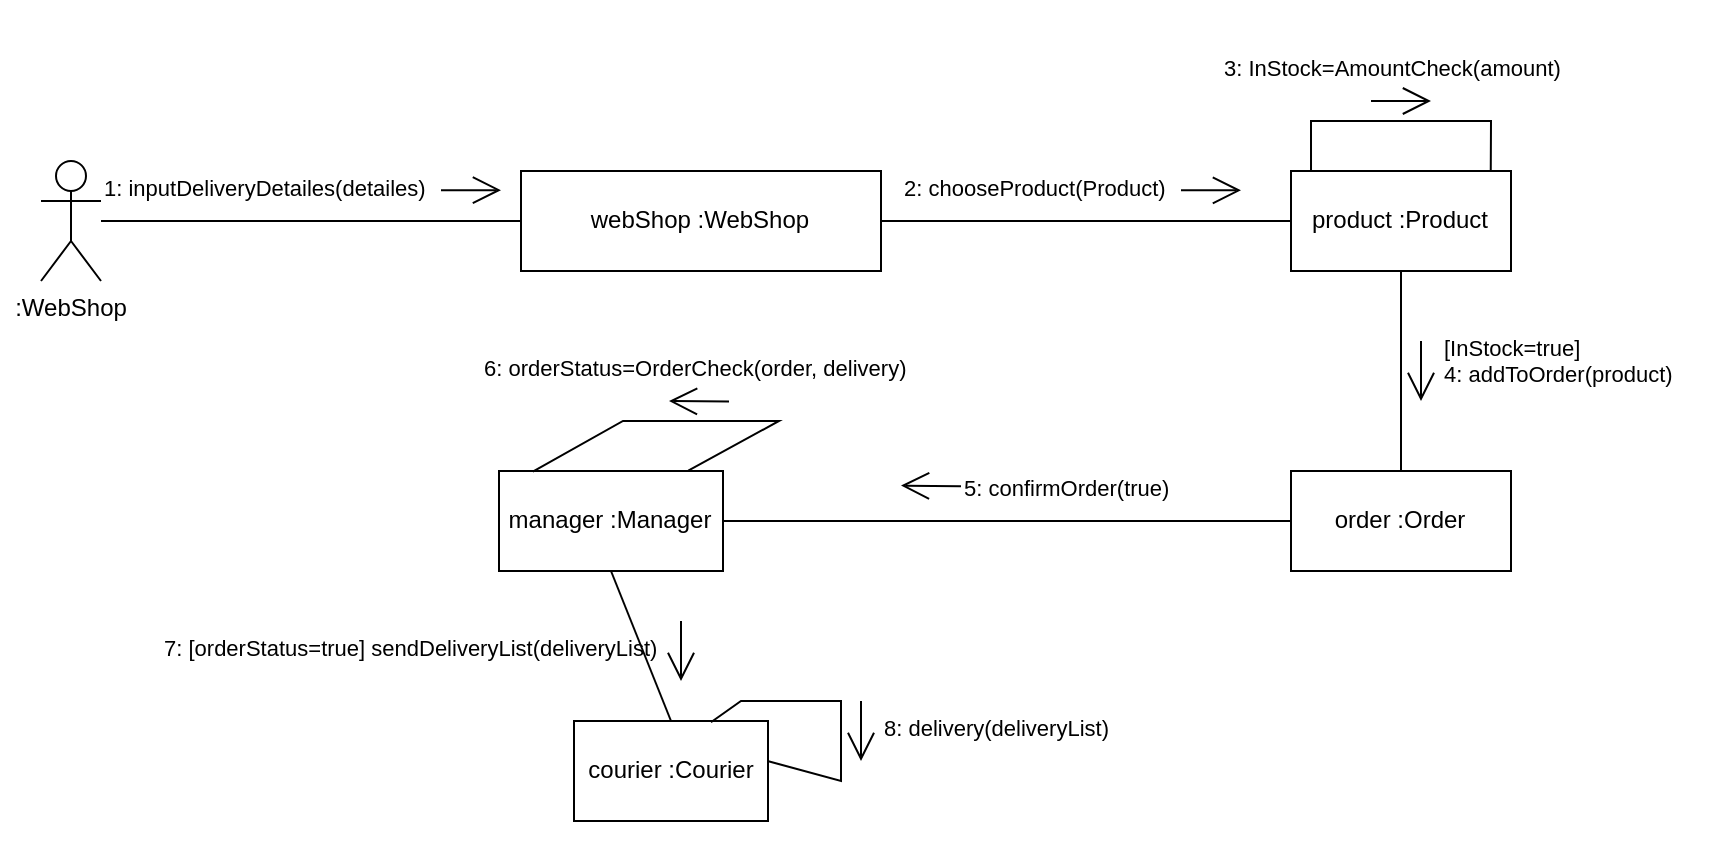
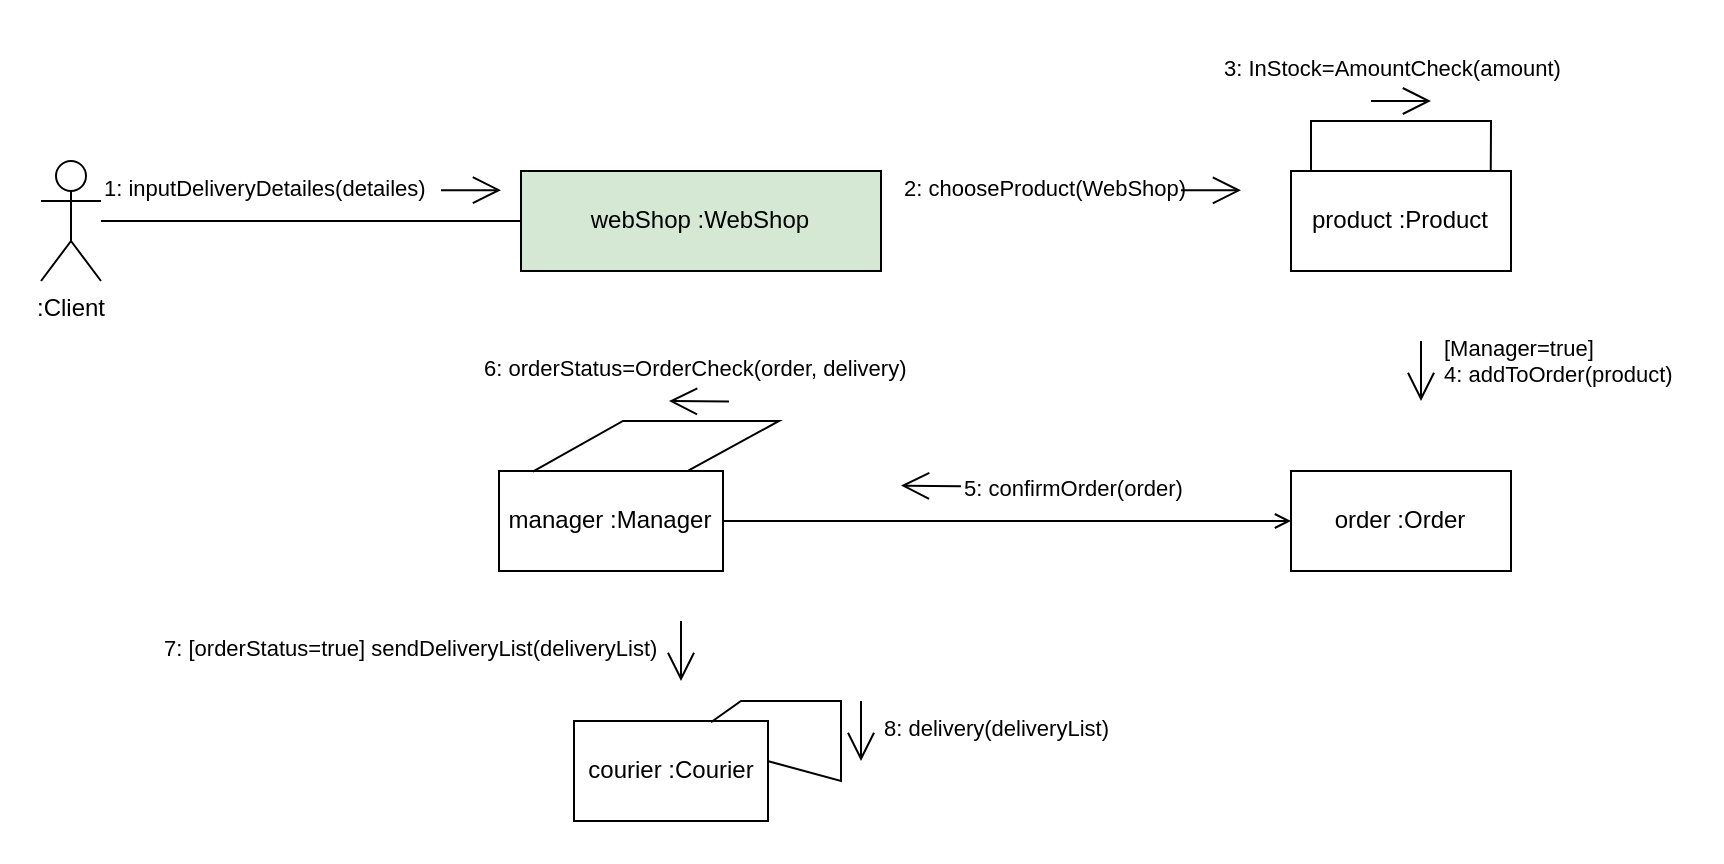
node "2: chooseProduct(Product)": label "2: chooseProduct(Product)" -> "2: chooseProduct(WebShop)"
node "webShop :WebShop": fillcolor #ffffff -> #d5e8d4
edge "webShop :WebShop" -- "product :Product": removed
node ":WebShop": label ":WebShop" -> ":Client"
edge "product :Product" -- "order :Order": removed
node "[InStock=true] 4: addToOrder(product)": label "[InStock=true] 4: addToOrder(product)" -> "[Manager=true] 4: addToOrder(product)"
node "5: confirmOrder(true)": label "5: confirmOrder(true)" -> "5: confirmOrder(order)"
edge "manager :Manager" -- "order :Order": arrowhead none -> open
edge "manager :Manager" -- "courier :Courier": removed
